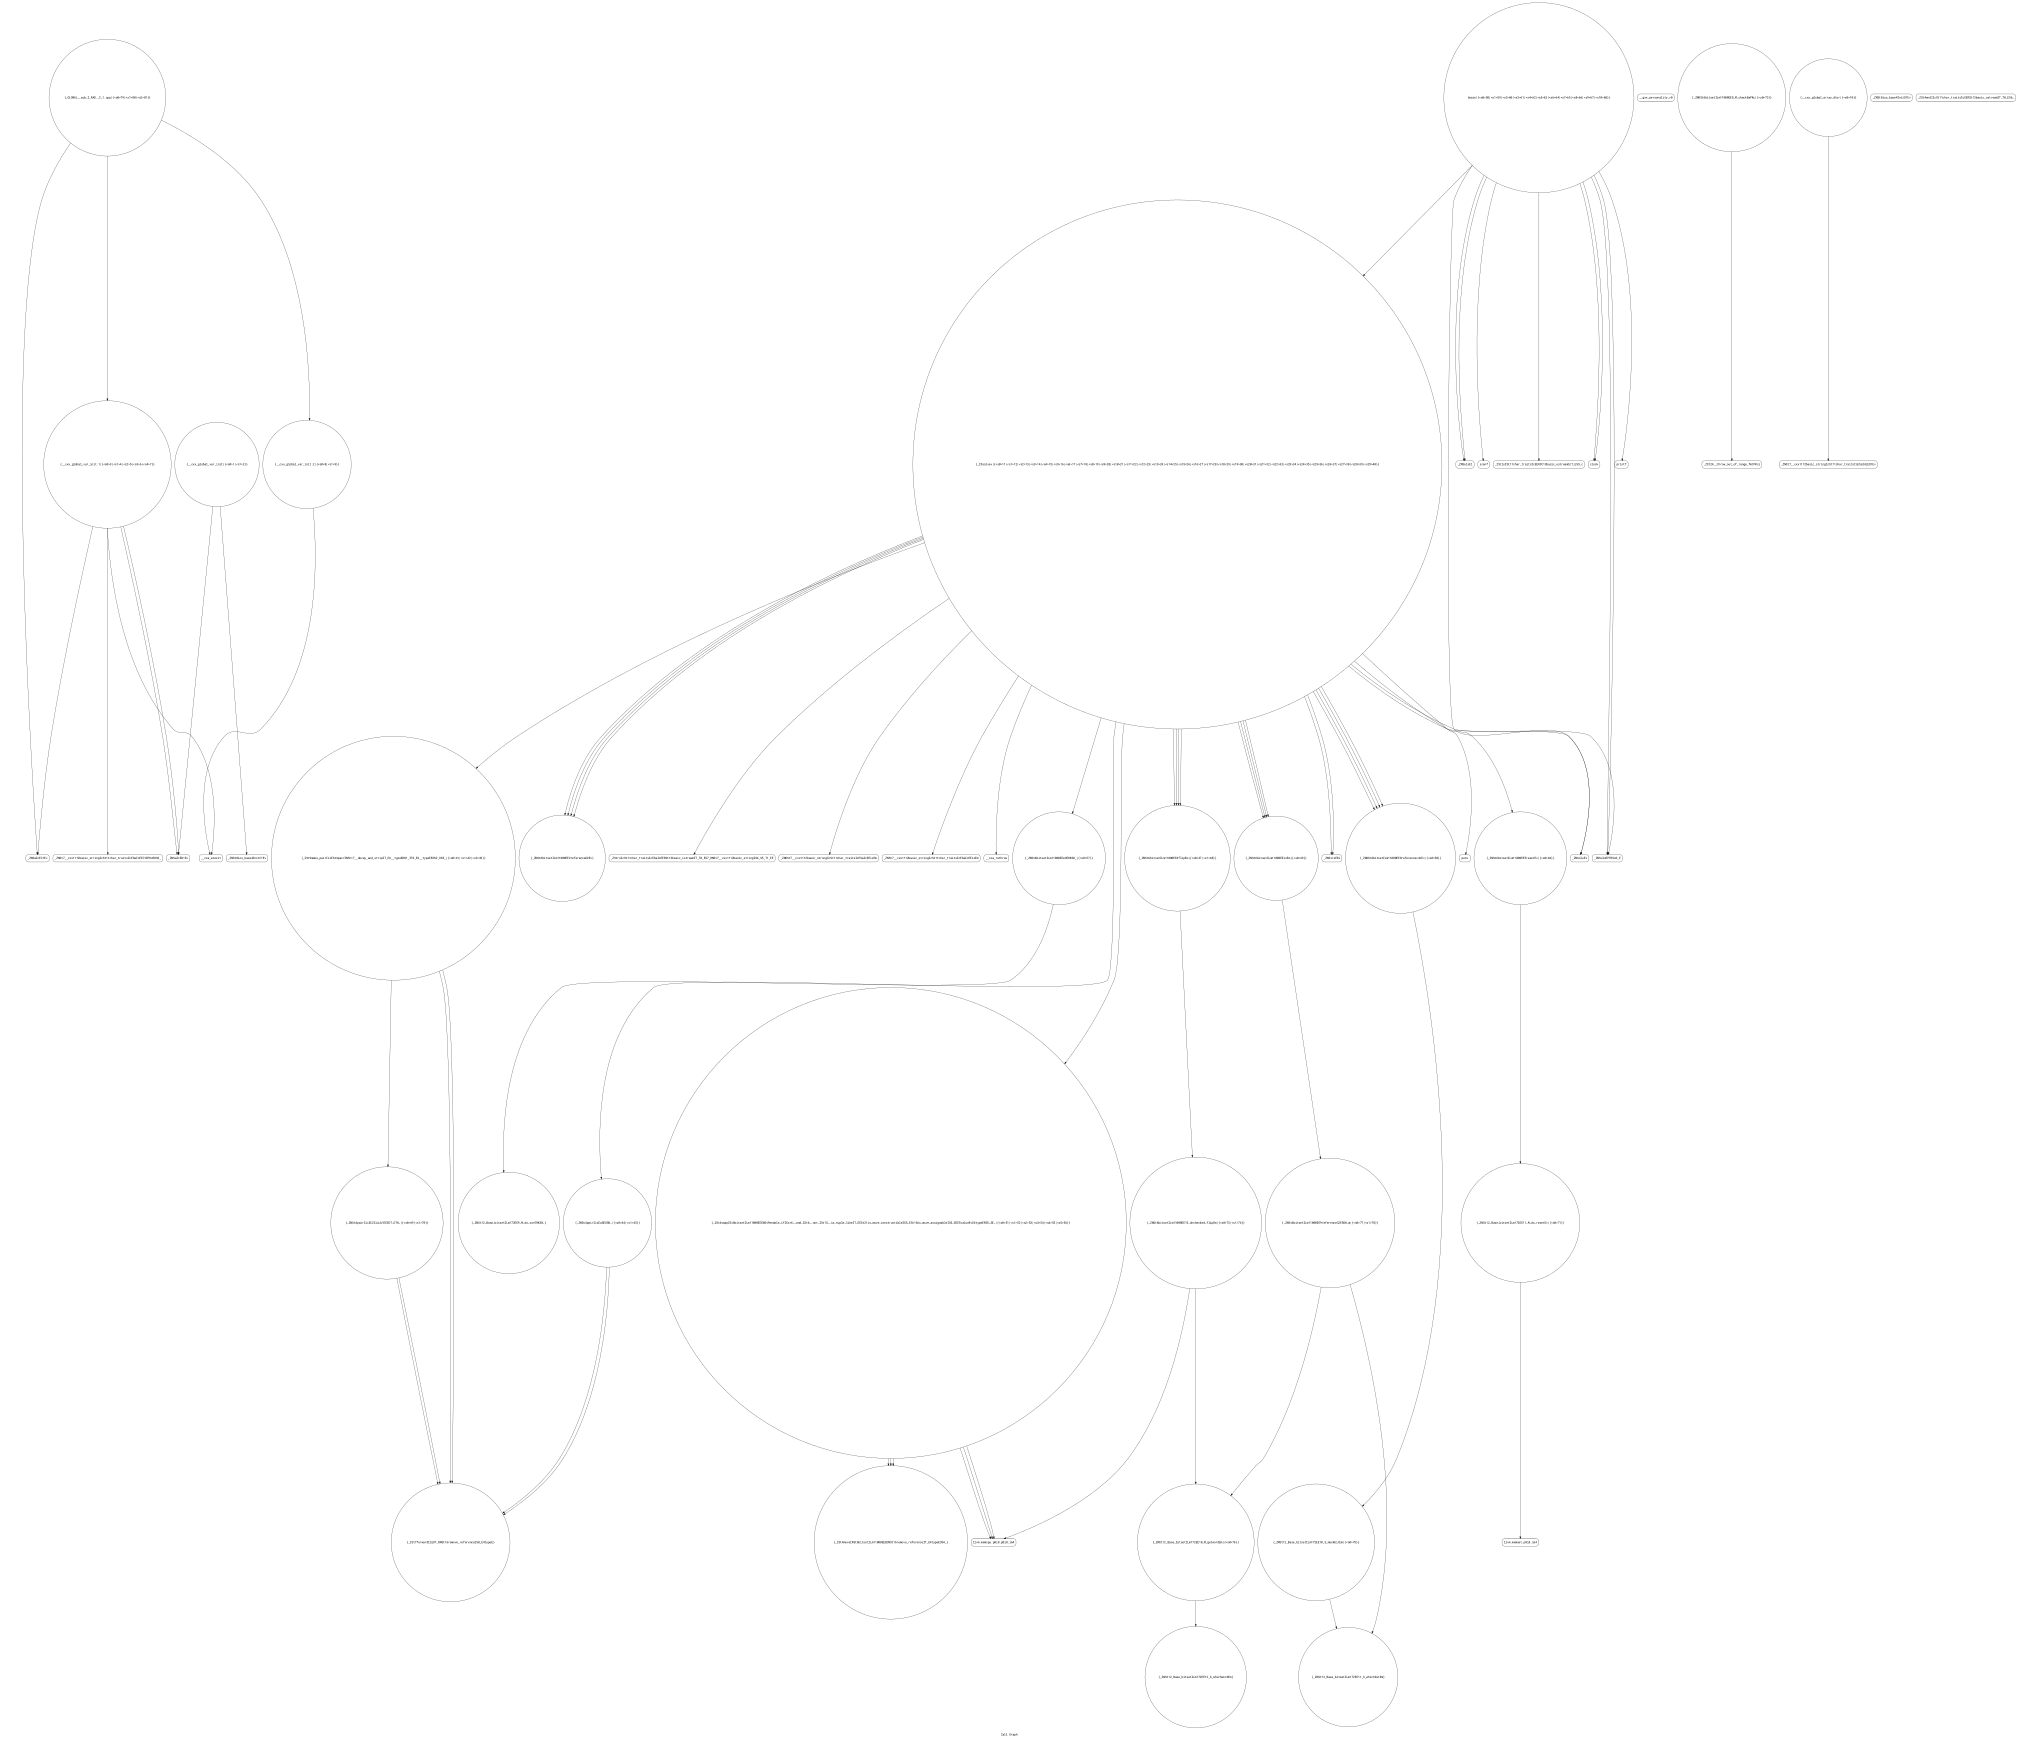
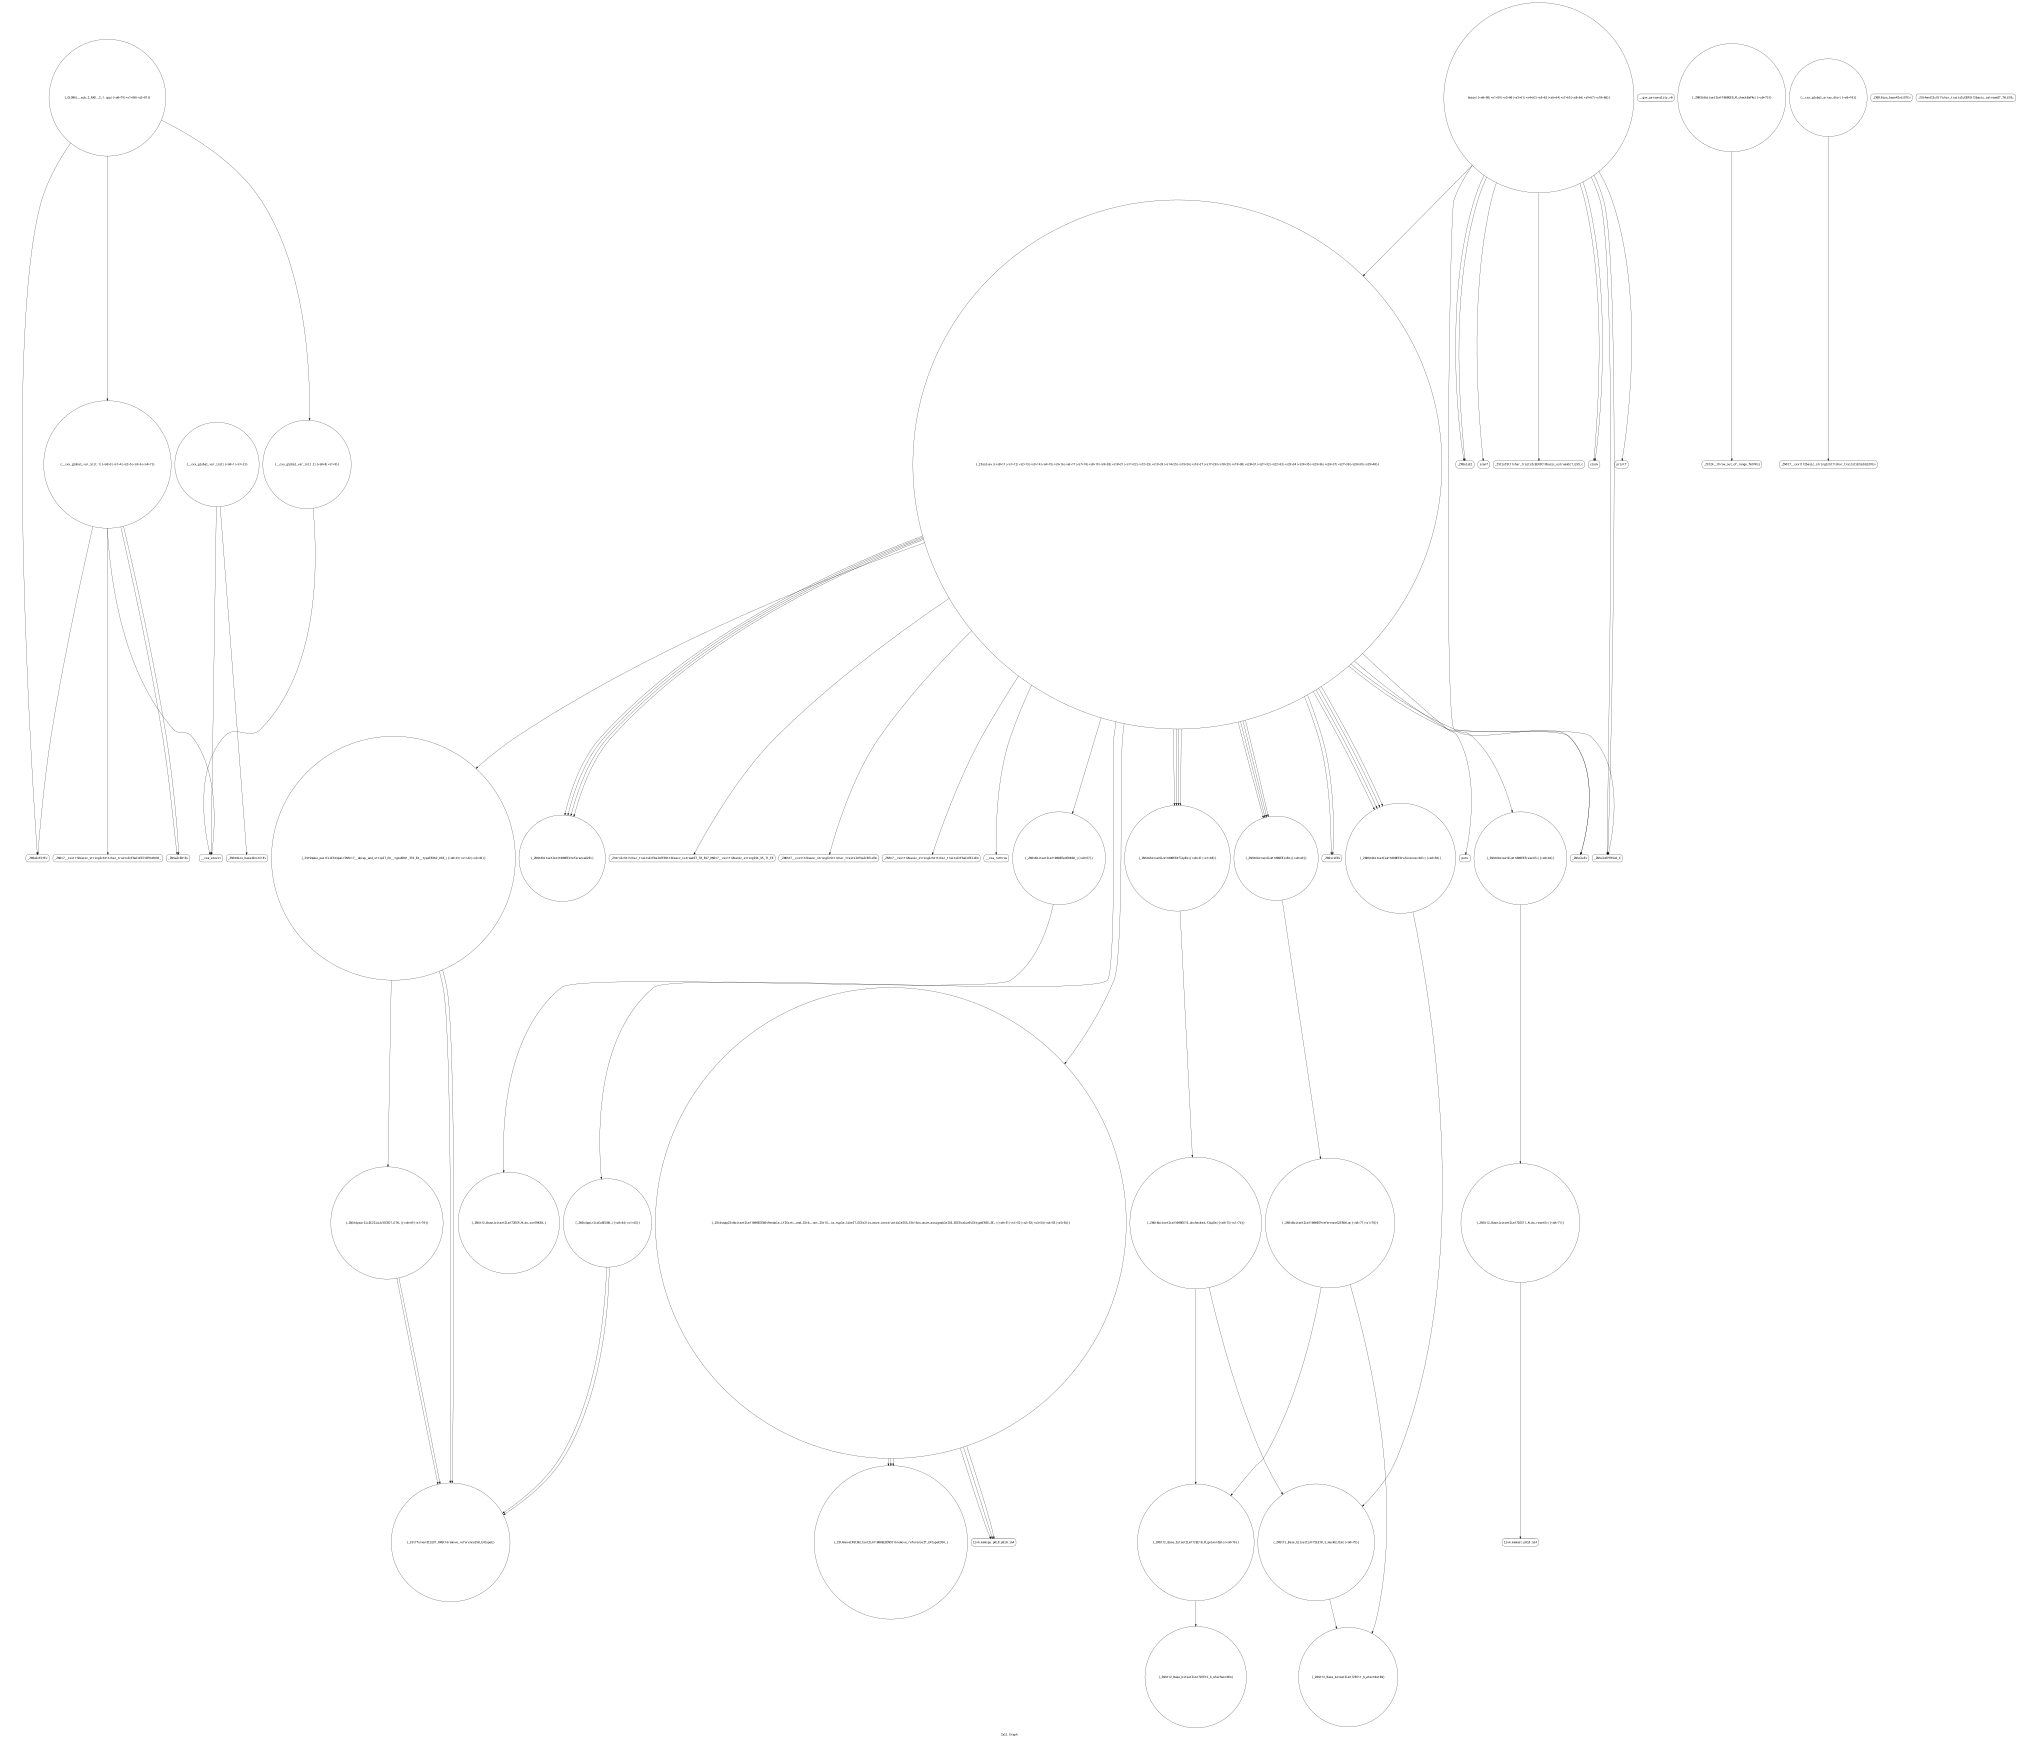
edge "{__cxx_global_var_init|{<s0>1|<s1>2}}" -> "_ZNSaIcED1Ev": now "{__cxx_global_var_init|{<s0>1|<s1>2}}" -> "__cxa_atexit"
edge "{_ZNSt6bitsetILm11000EE15_Unchecked_flipEm|{<s0>73|<s1>74}}" -> "llvm.memcpy.p0i8.p0i8.i64": now "{_ZNSt6bitsetILm11000EE15_Unchecked_flipEm|{<s0>73|<s1>74}}" -> "{_ZNSt12_Base_bitsetILm172EE10_S_maskbitEm|{<s0>75}}"
